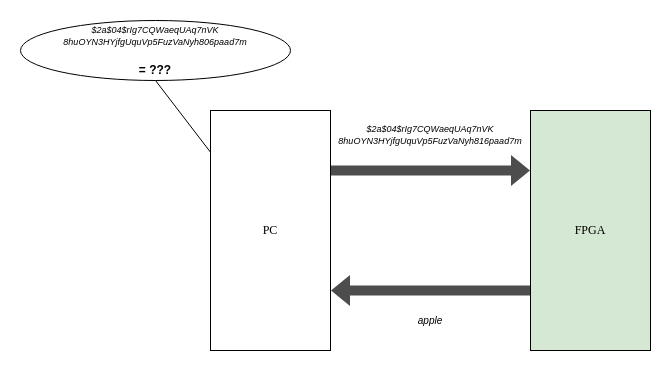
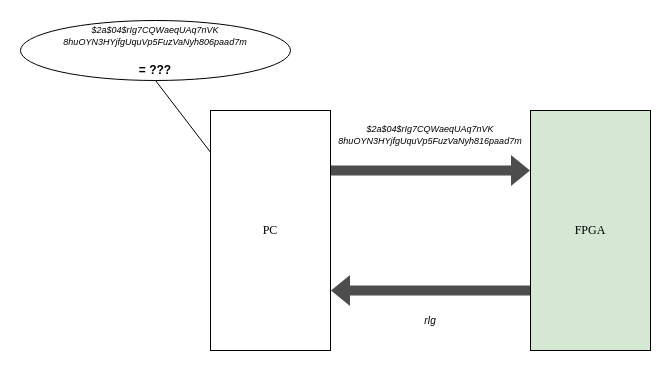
node "apple": label "apple" -> "rIg"
